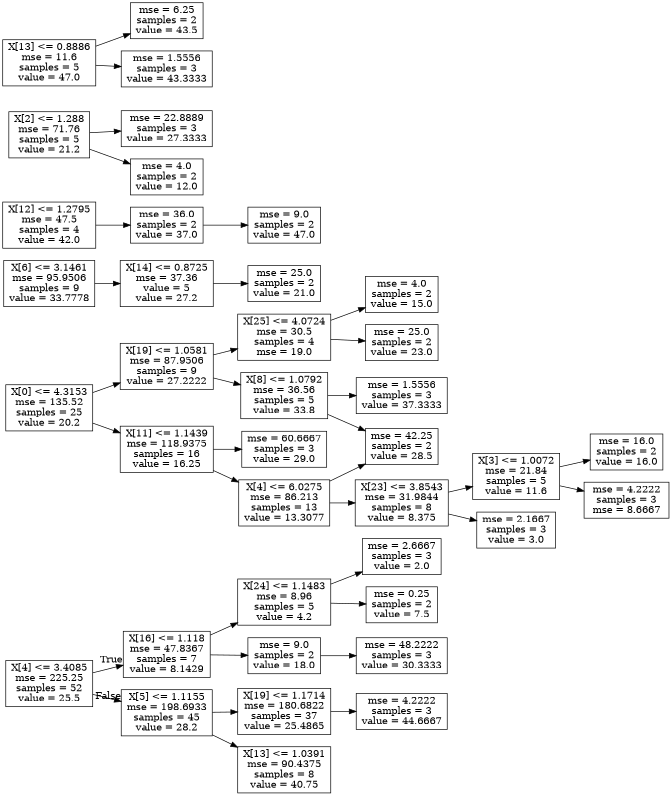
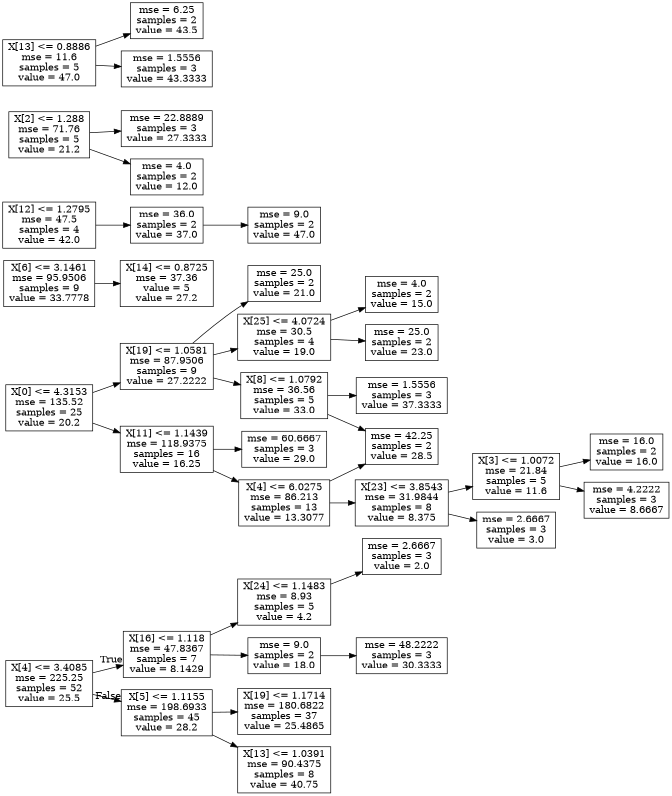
edge "X[14] <= 0.8725 mse = 37.36 value = 5 value = 27.2" -> "mse = 25.0 samples = 2 value = 21.0": now "X[19] <= 1.0581 mse = 87.9506 samples = 9 value = 27.2222" -> "mse = 25.0 samples = 2 value = 21.0"
node "X[25] <= 4.0724 mse = 30.5 samples = 4 mse = 19.0": label "X[25] <= 4.0724 mse = 30.5 samples = 4 mse = 19.0" -> "X[25] <= 4.0724 mse = 30.5 samples = 4 value = 19.0"
node "X[8] <= 1.0792 mse = 36.56 samples = 5 value = 33.8": label "X[8] <= 1.0792 mse = 36.56 samples = 5 value = 33.8" -> "X[8] <= 1.0792 mse = 36.56 samples = 5 value = 33.0"
node "mse = 4.2222 samples = 3 mse = 8.6667": label "mse = 4.2222 samples = 3 mse = 8.6667" -> "mse = 4.2222 samples = 3 value = 8.6667"
node "mse = 2.1667 samples = 3 value = 3.0": label "mse = 2.1667 samples = 3 value = 3.0" -> "mse = 2.6667 samples = 3 value = 3.0"
node "X[24] <= 1.1483 mse = 8.96 samples = 5 value = 4.2": label "X[24] <= 1.1483 mse = 8.96 samples = 5 value = 4.2" -> "X[24] <= 1.1483 mse = 8.93 samples = 5 value = 4.2"
node "mse = 0.25 samples = 2 value = 7.5": removed
node "mse = 4.2222 samples = 3 value = 44.6667": removed
